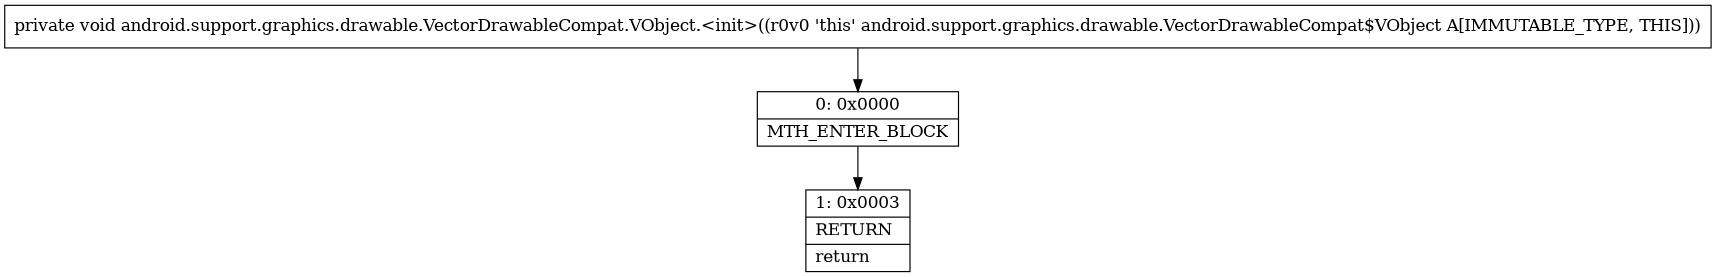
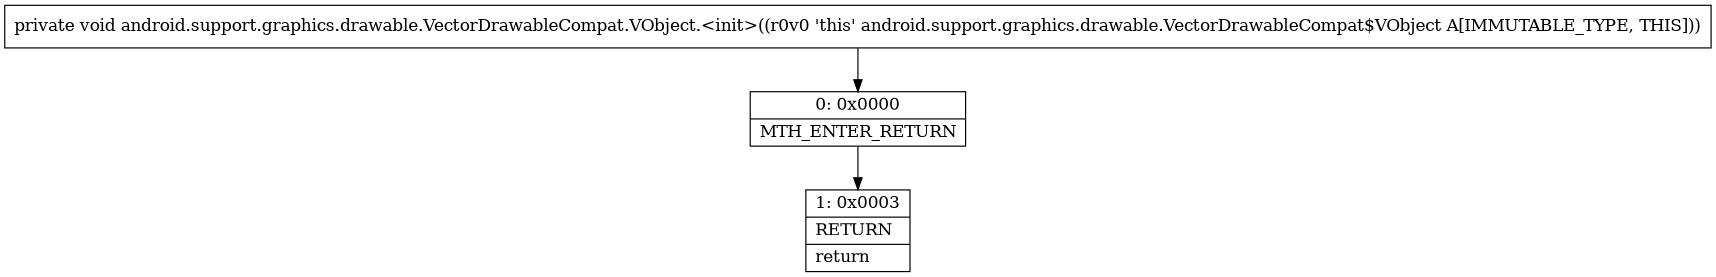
node "0: 0x0000": text "MTH_ENTER_BLOCK" -> "MTH_ENTER_RETURN"
